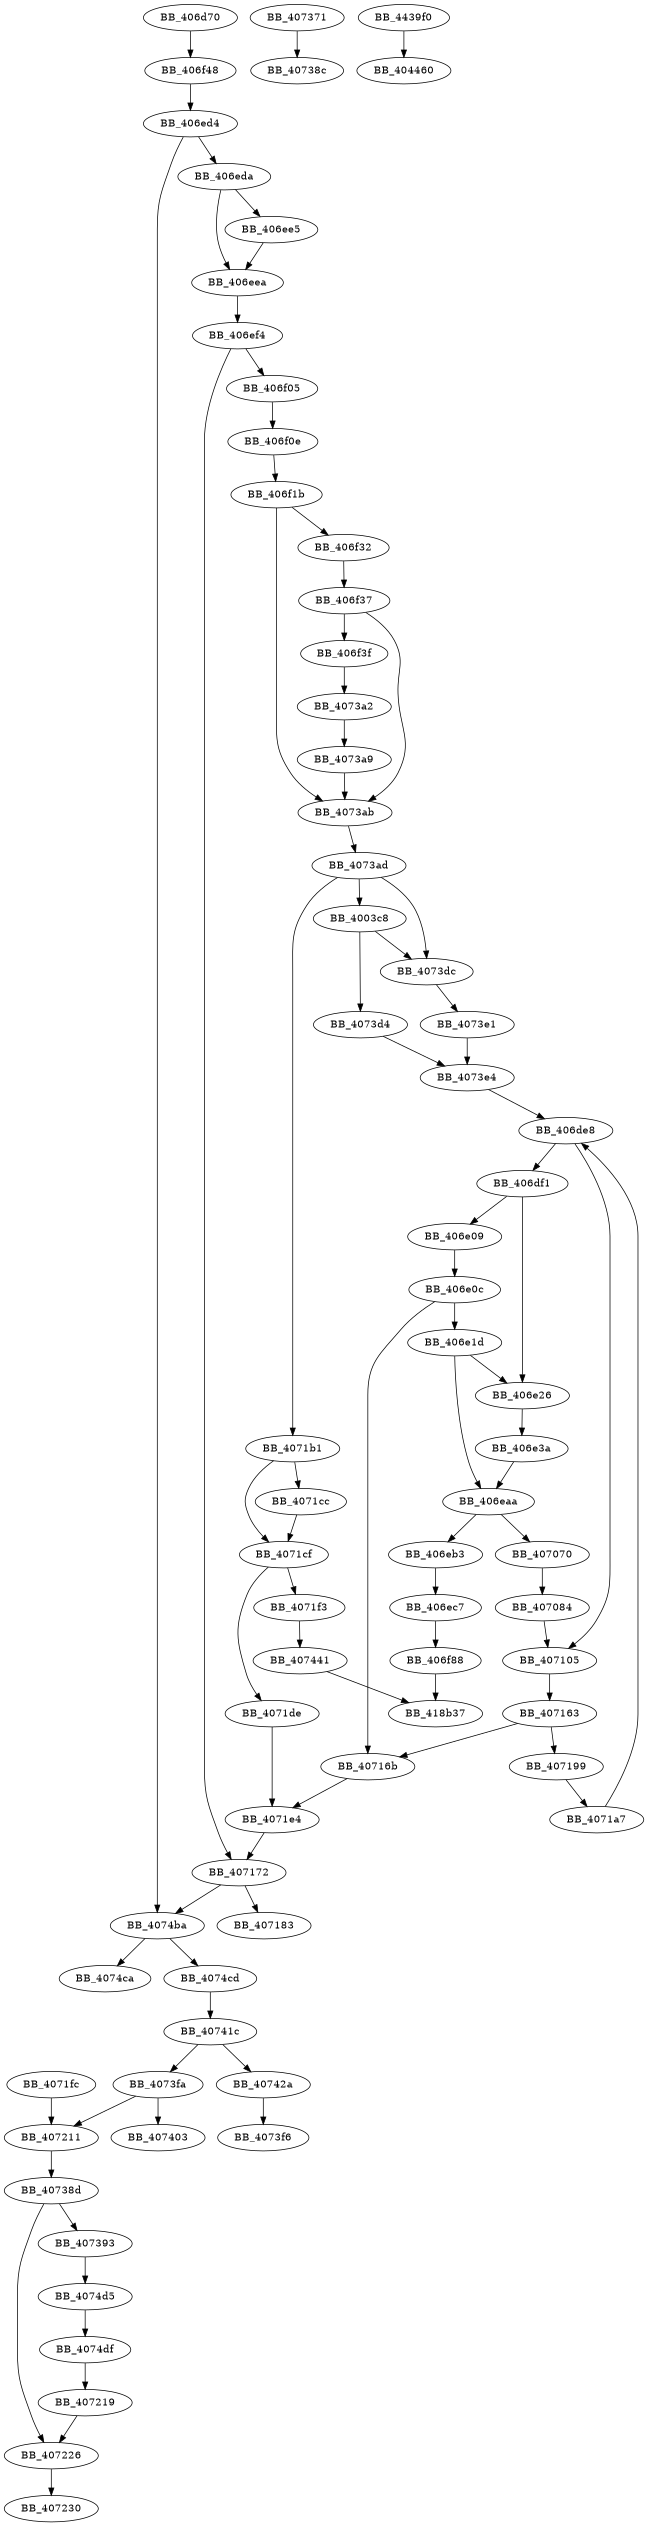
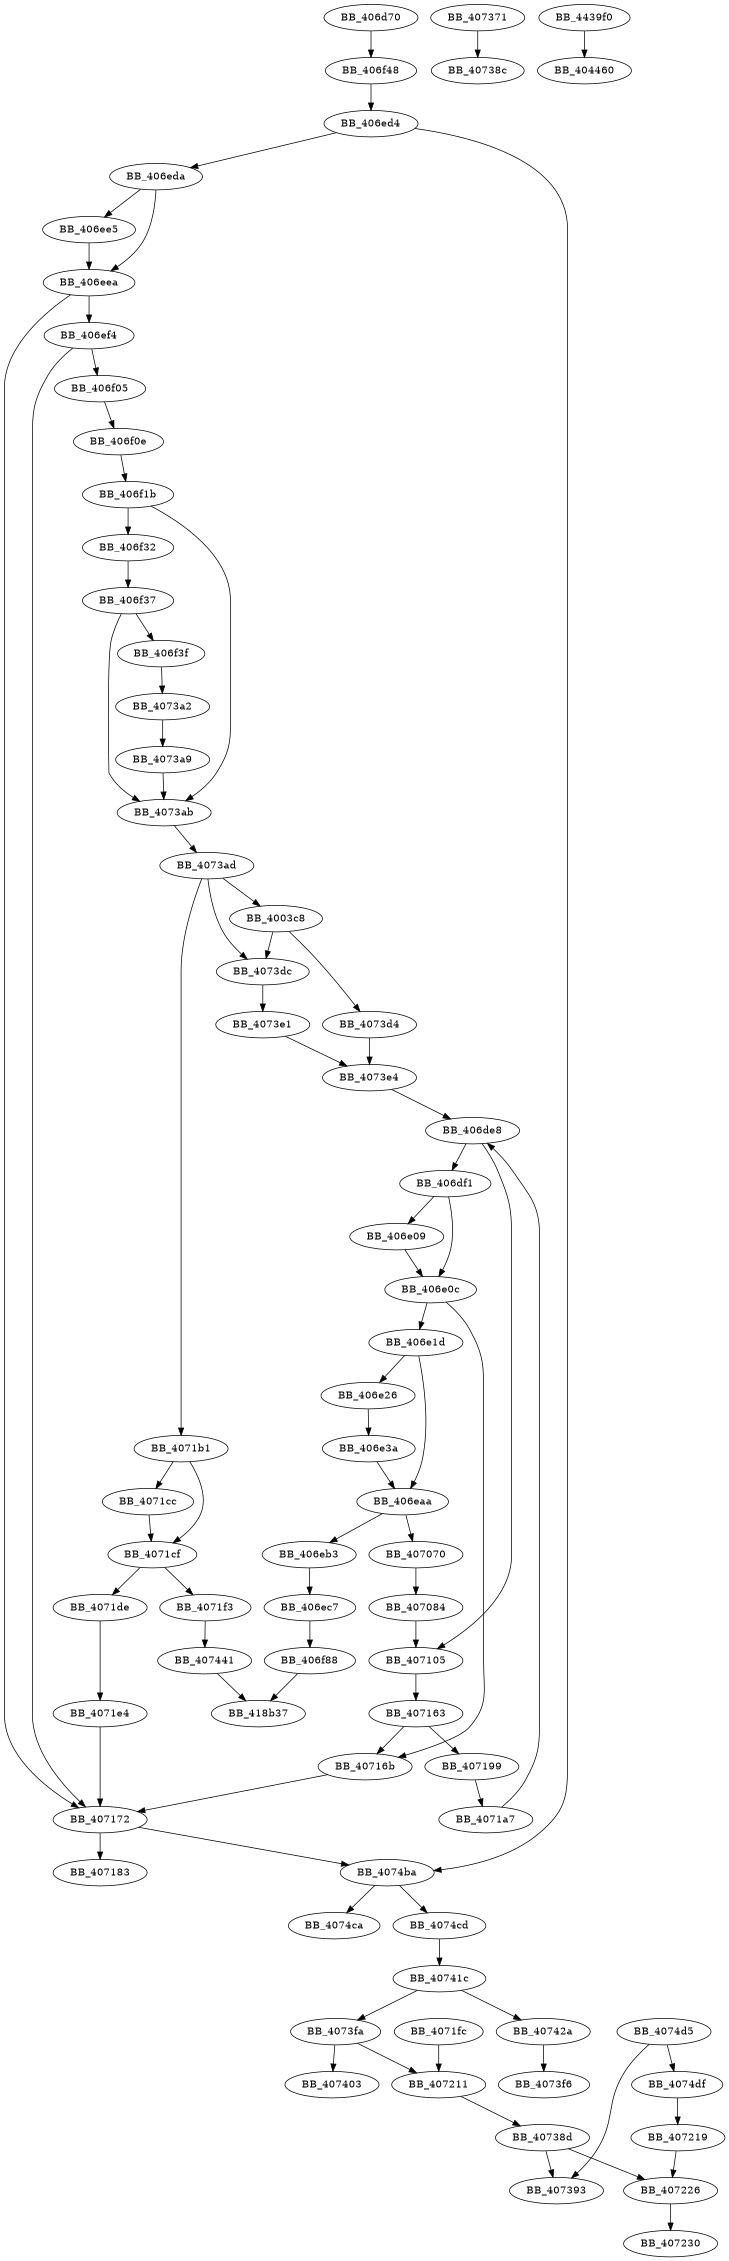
edge "BB_406eea" -> "BB_407172": added
edge "BB_406df1" -> "BB_406e26": now "BB_406df1" -> "BB_406e0c"
edge "BB_40716b" -> "BB_4071e4": now "BB_40716b" -> "BB_407172"
edge "BB_407393" -> "BB_4074d5": reversed
